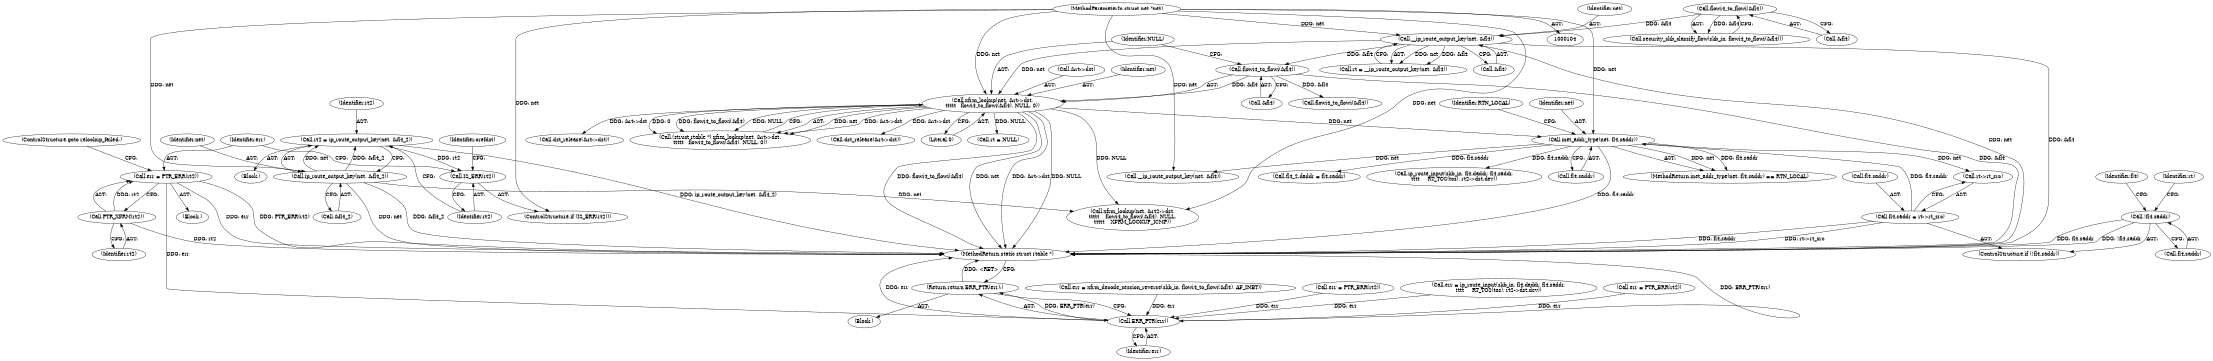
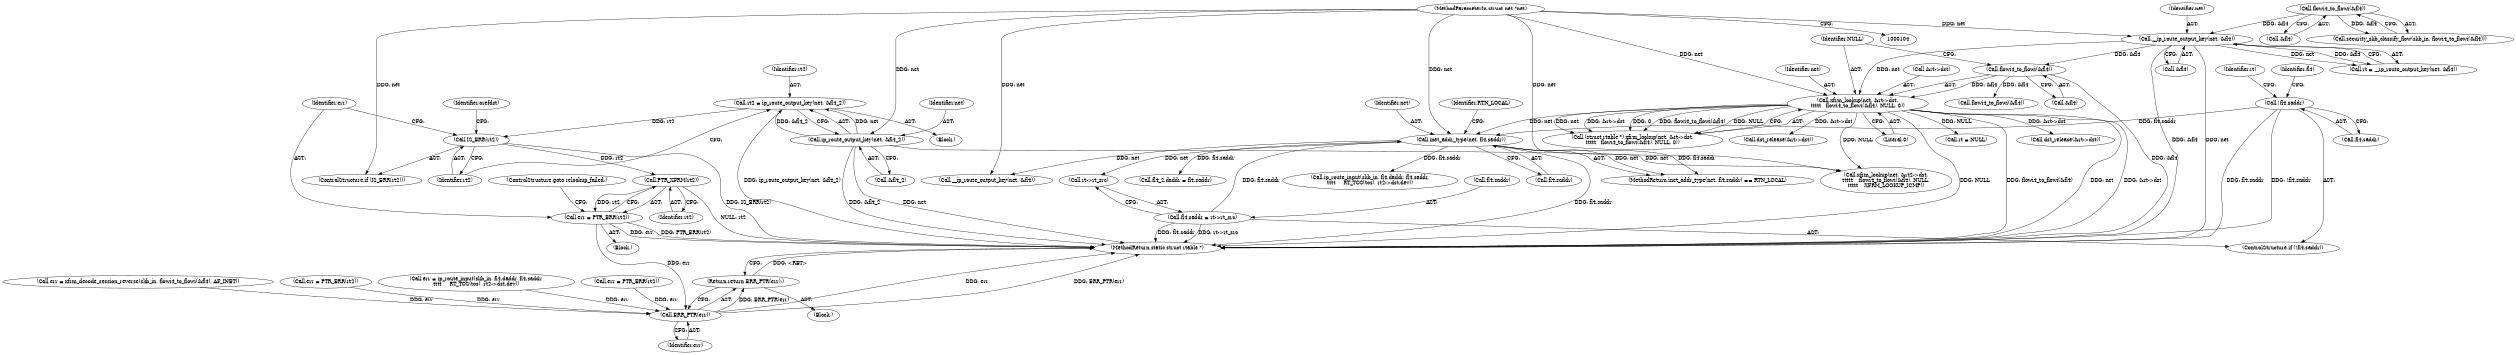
edge "(MethodParameterIn,struct net *net)" -> "1000104": label "AST: " -> "CFG: "
edge "(Call,!fl4.saddr)" -> "(Call,inet_addr_type(net, fl4.saddr))": added, label "DDG: fl4.saddr"
edge "(Call,IS_ERR(rt2))" -> "(Call,PTR_XFRM(rt2))": added, label "DDG: rt2"
edge "(Call,IS_ERR(rt2))" -> "(MethodReturn,static struct rtable *)": added, label "DDG: IS_ERR(rt2)"
edge "(Call,PTR_XFRM(rt2))" -> "(MethodReturn,static struct rtable *)": label "DDG: rt2" -> "NULL: rt2"
